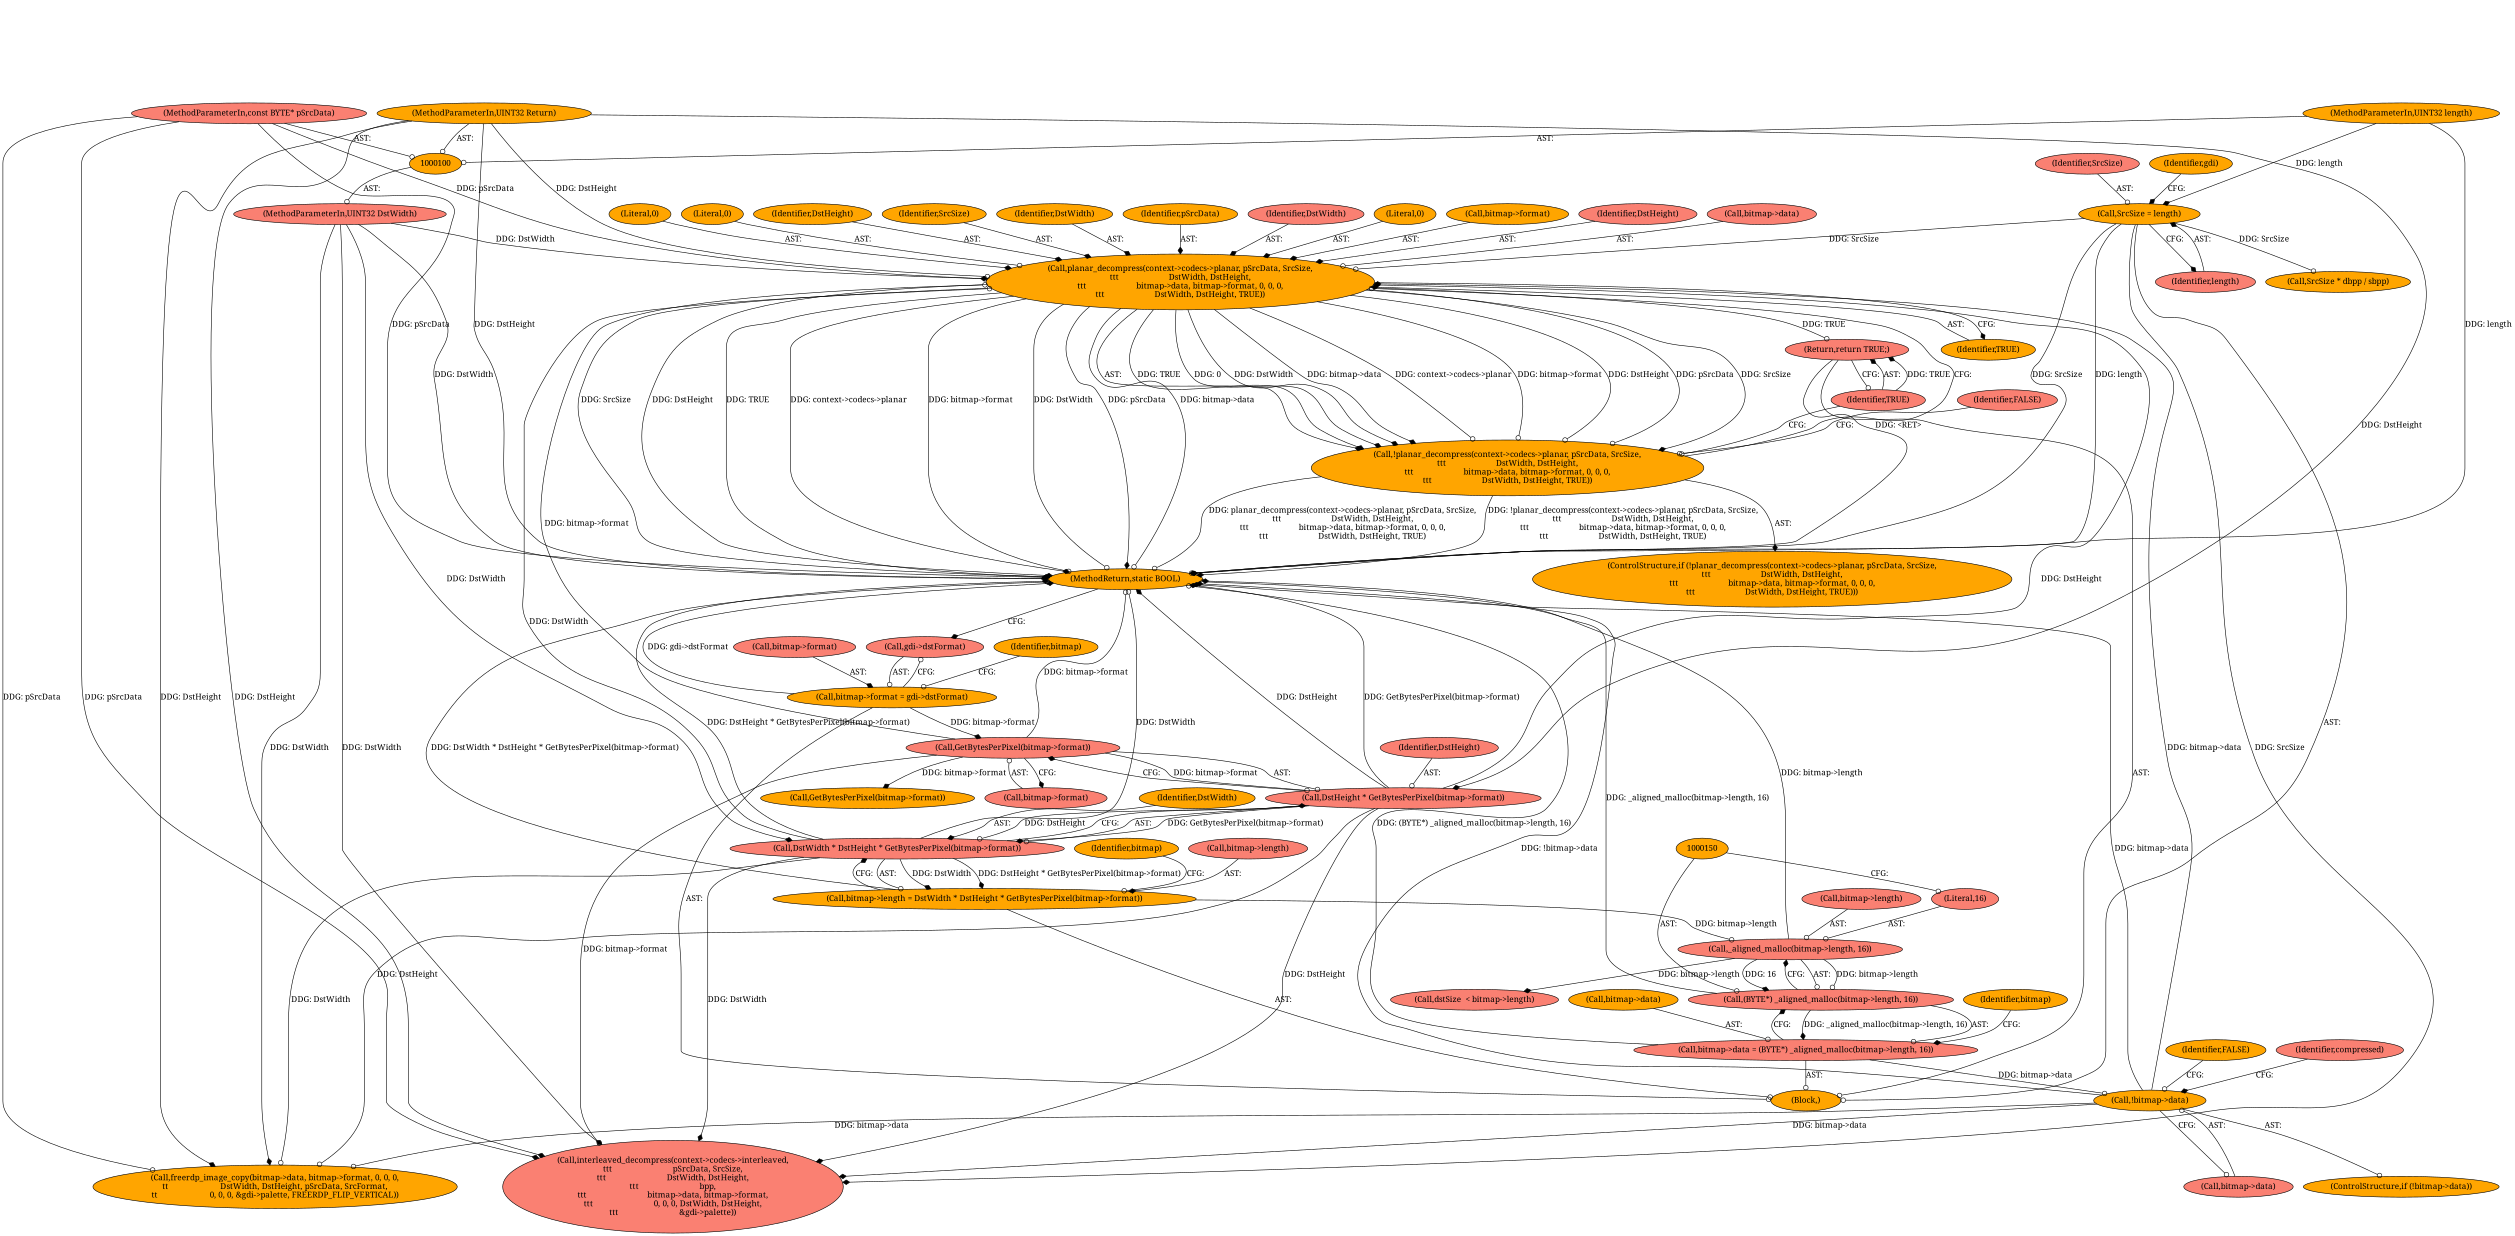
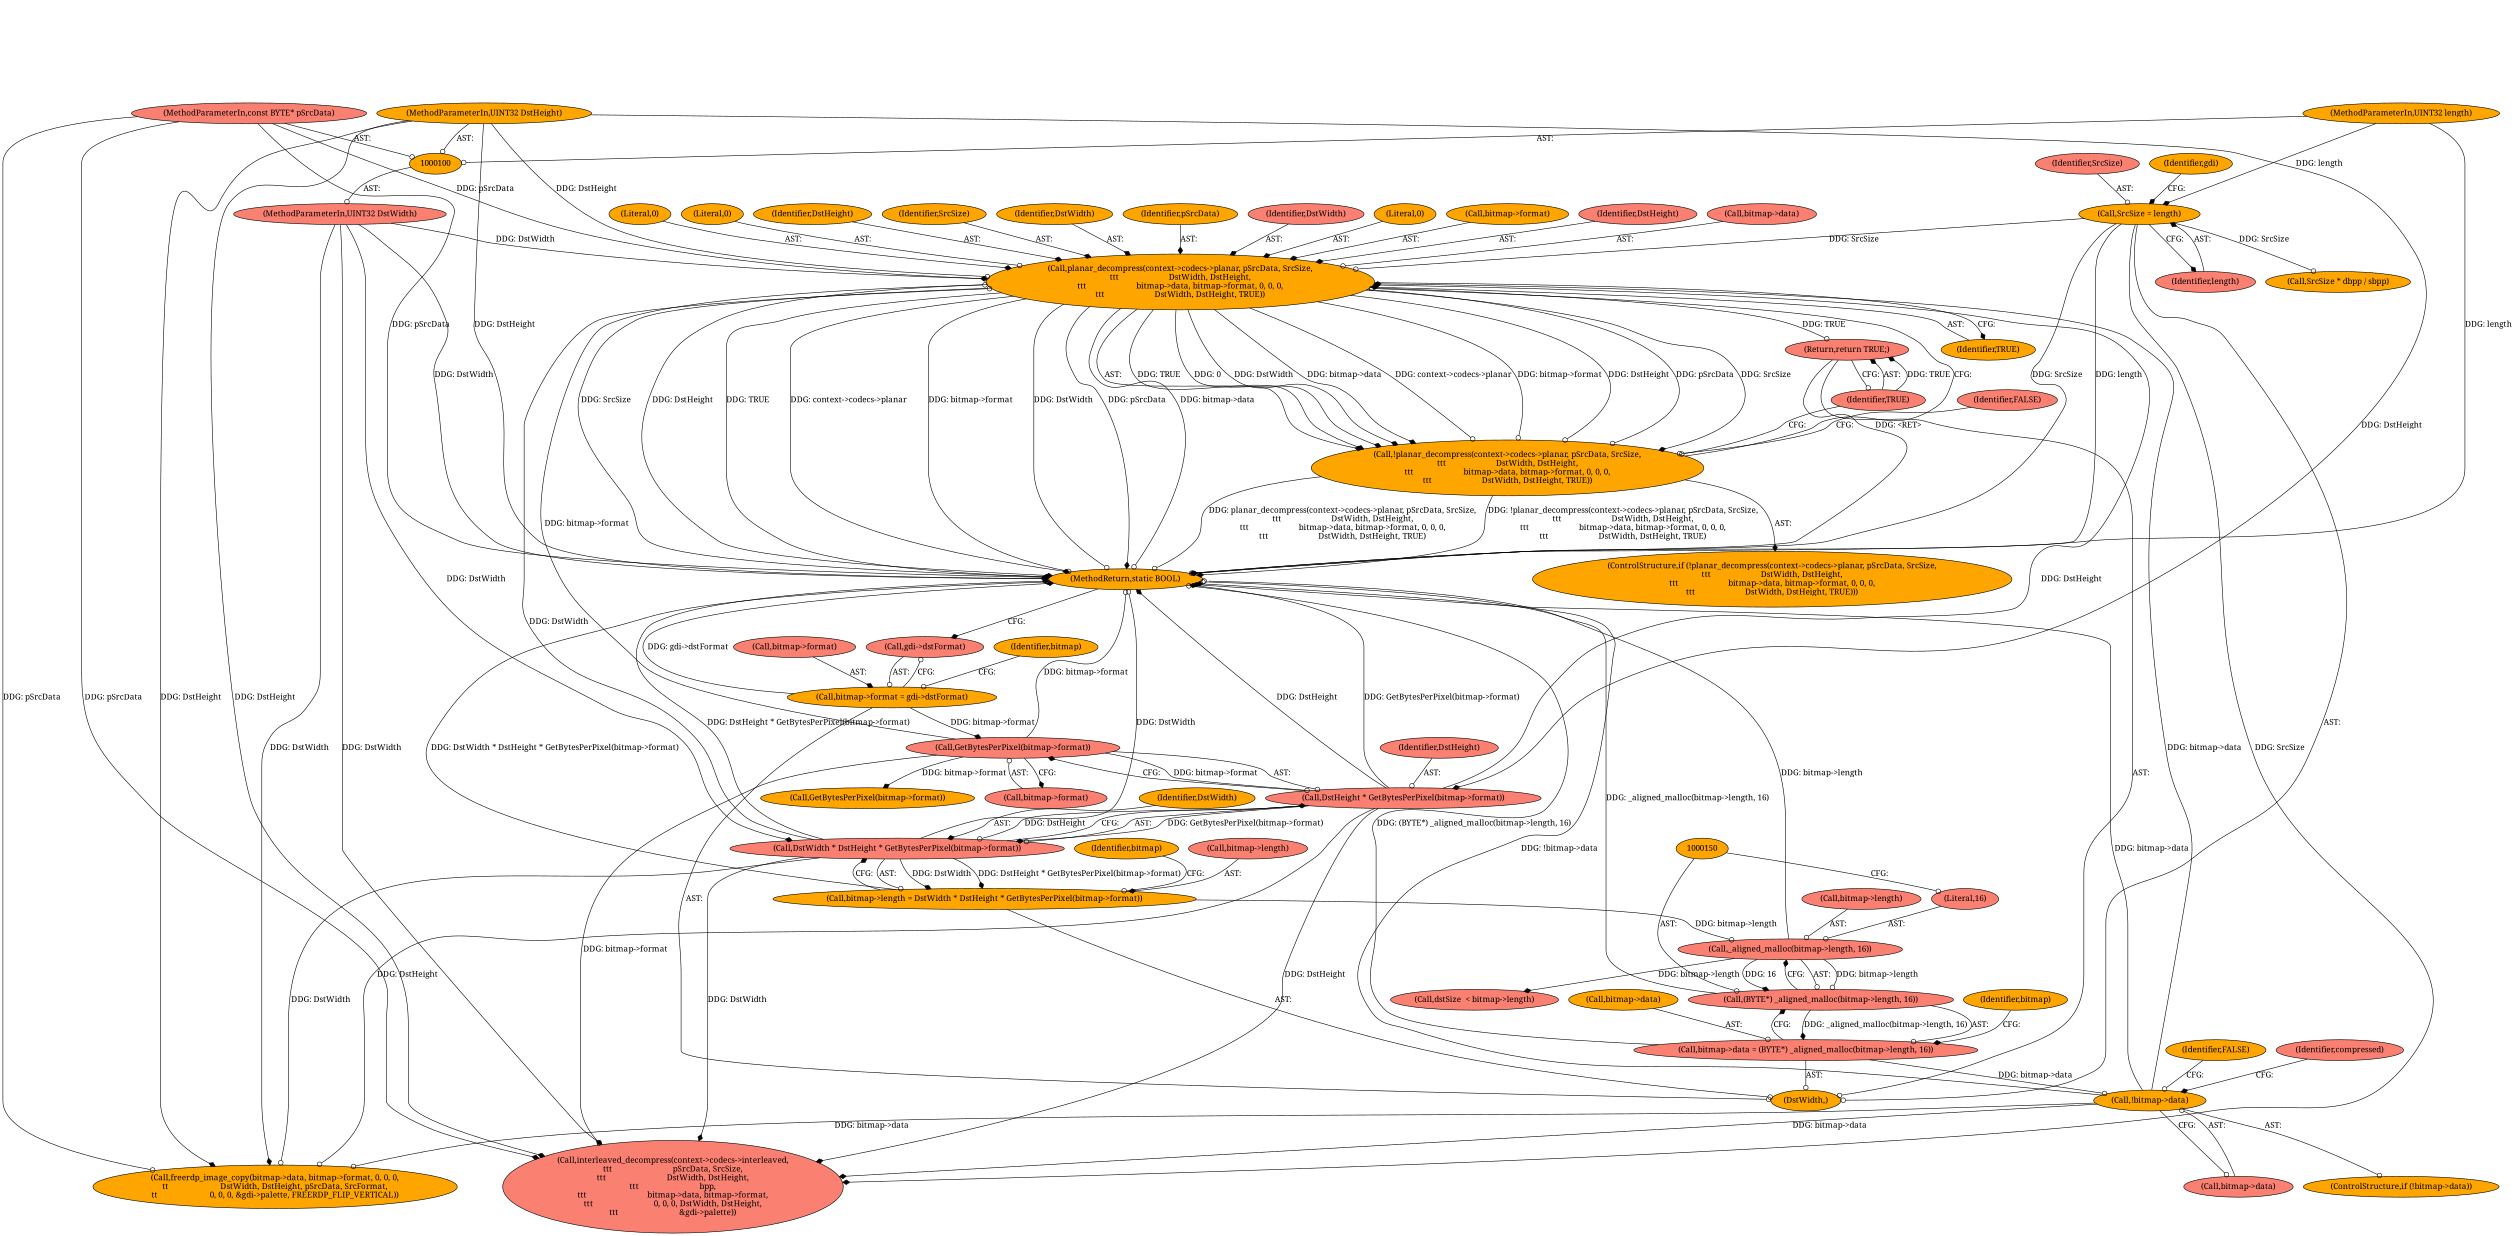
node "(MethodParameterIn,UINT32 Return)": label "(MethodParameterIn,UINT32 Return)" -> "(MethodParameterIn,UINT32 DstHeight)"
edge "(Call,_aligned_malloc(bitmap->length, 16))" -> "(MethodReturn,static BOOL)": arrowhead diamond -> odot
node "(Block,)": label "(Block,)" -> "(DstWidth,)"
